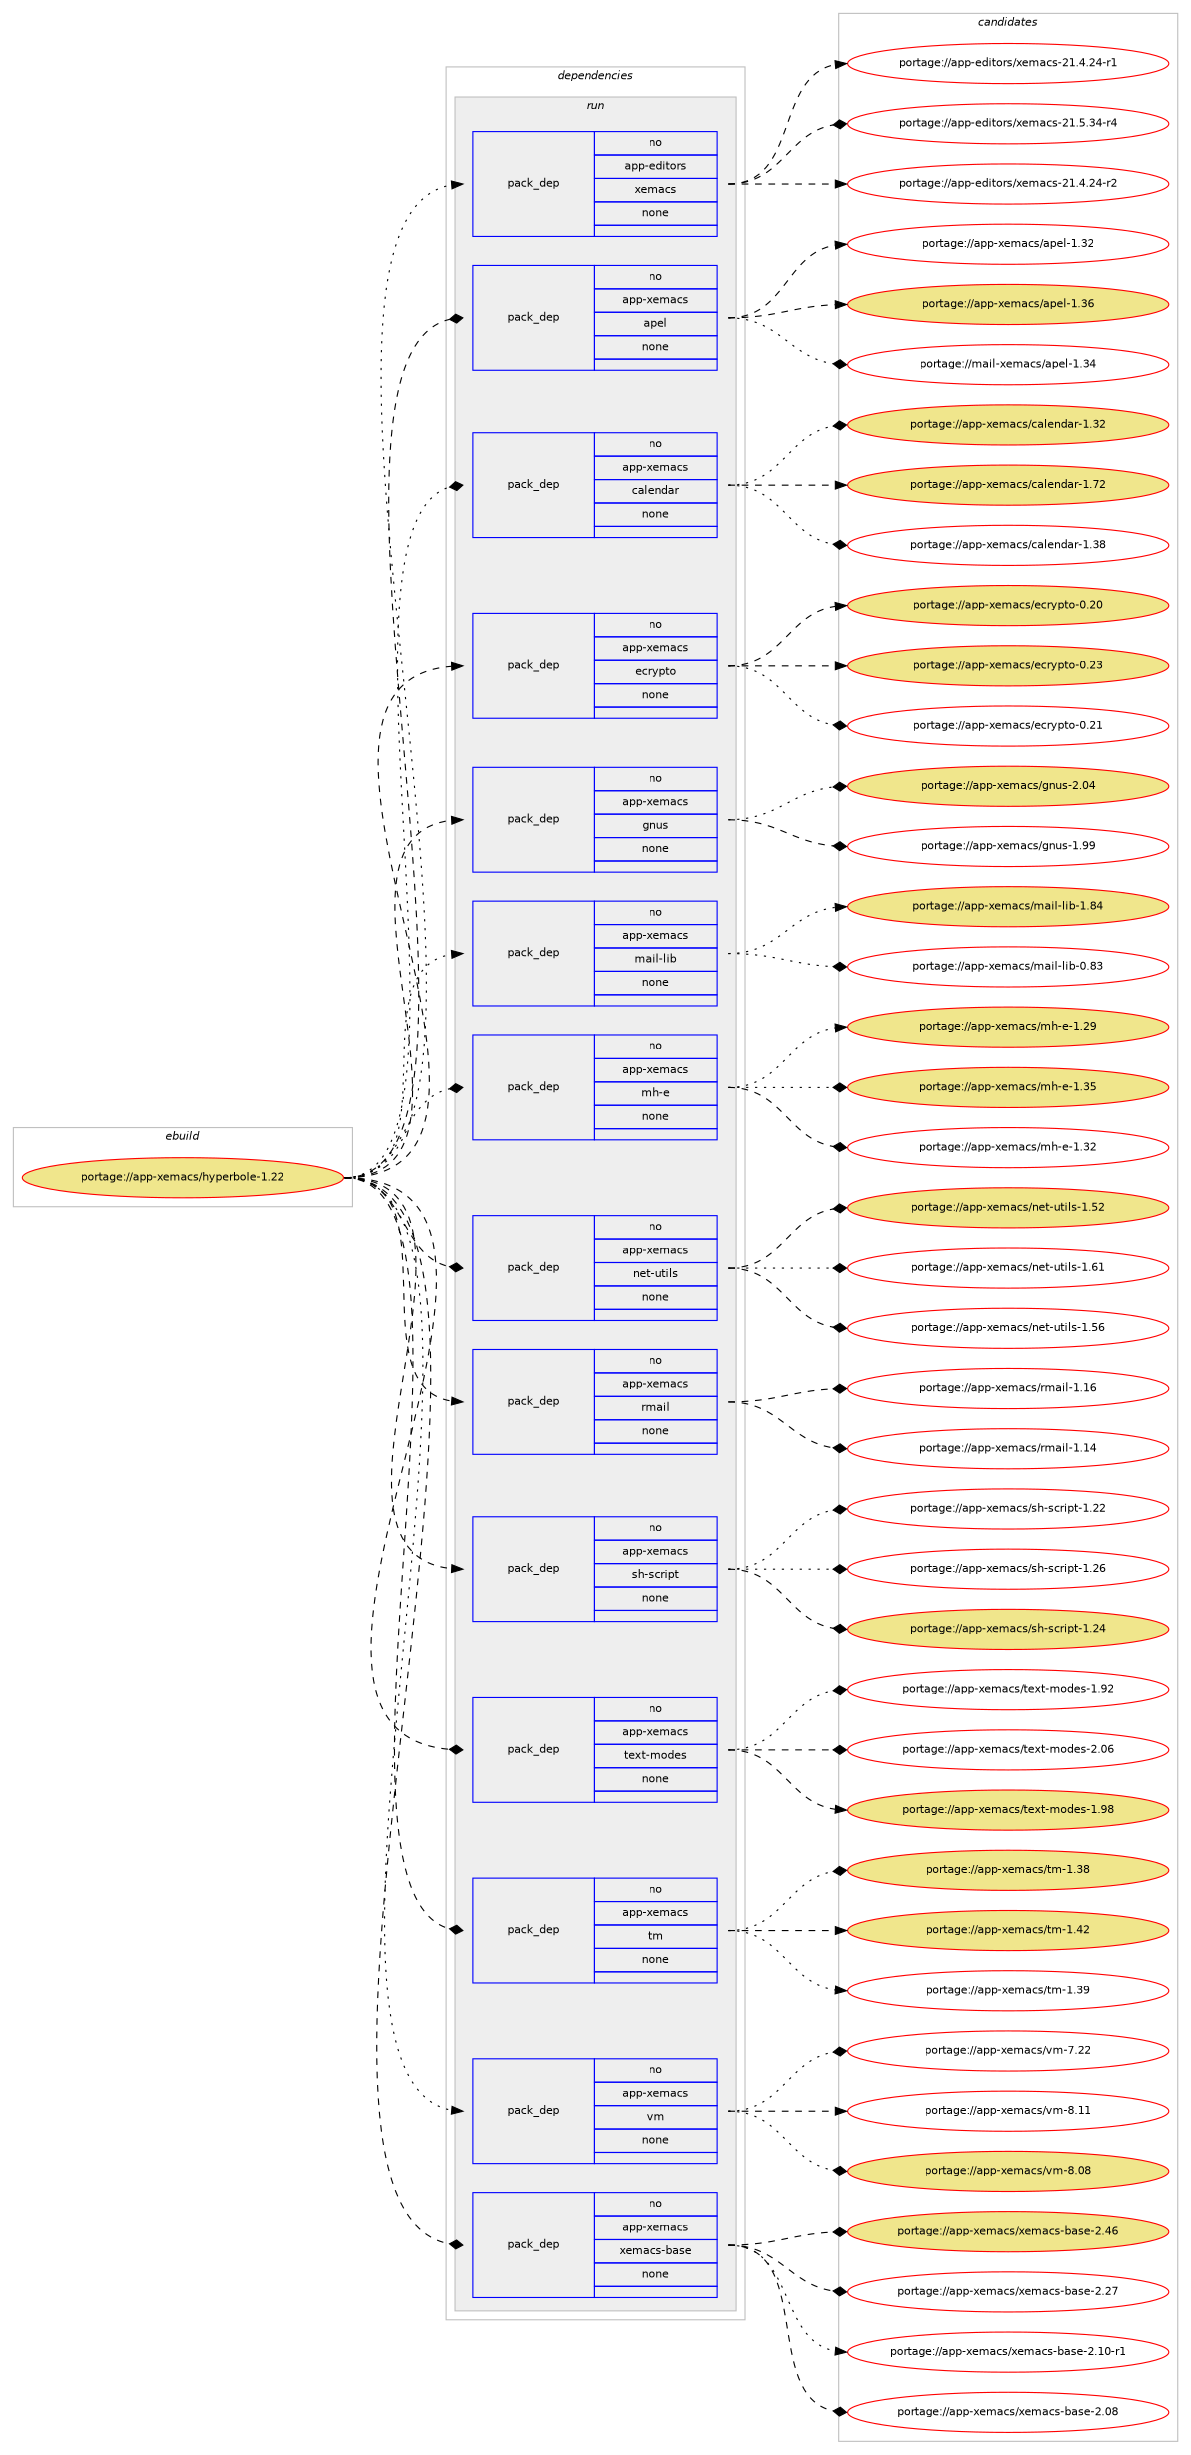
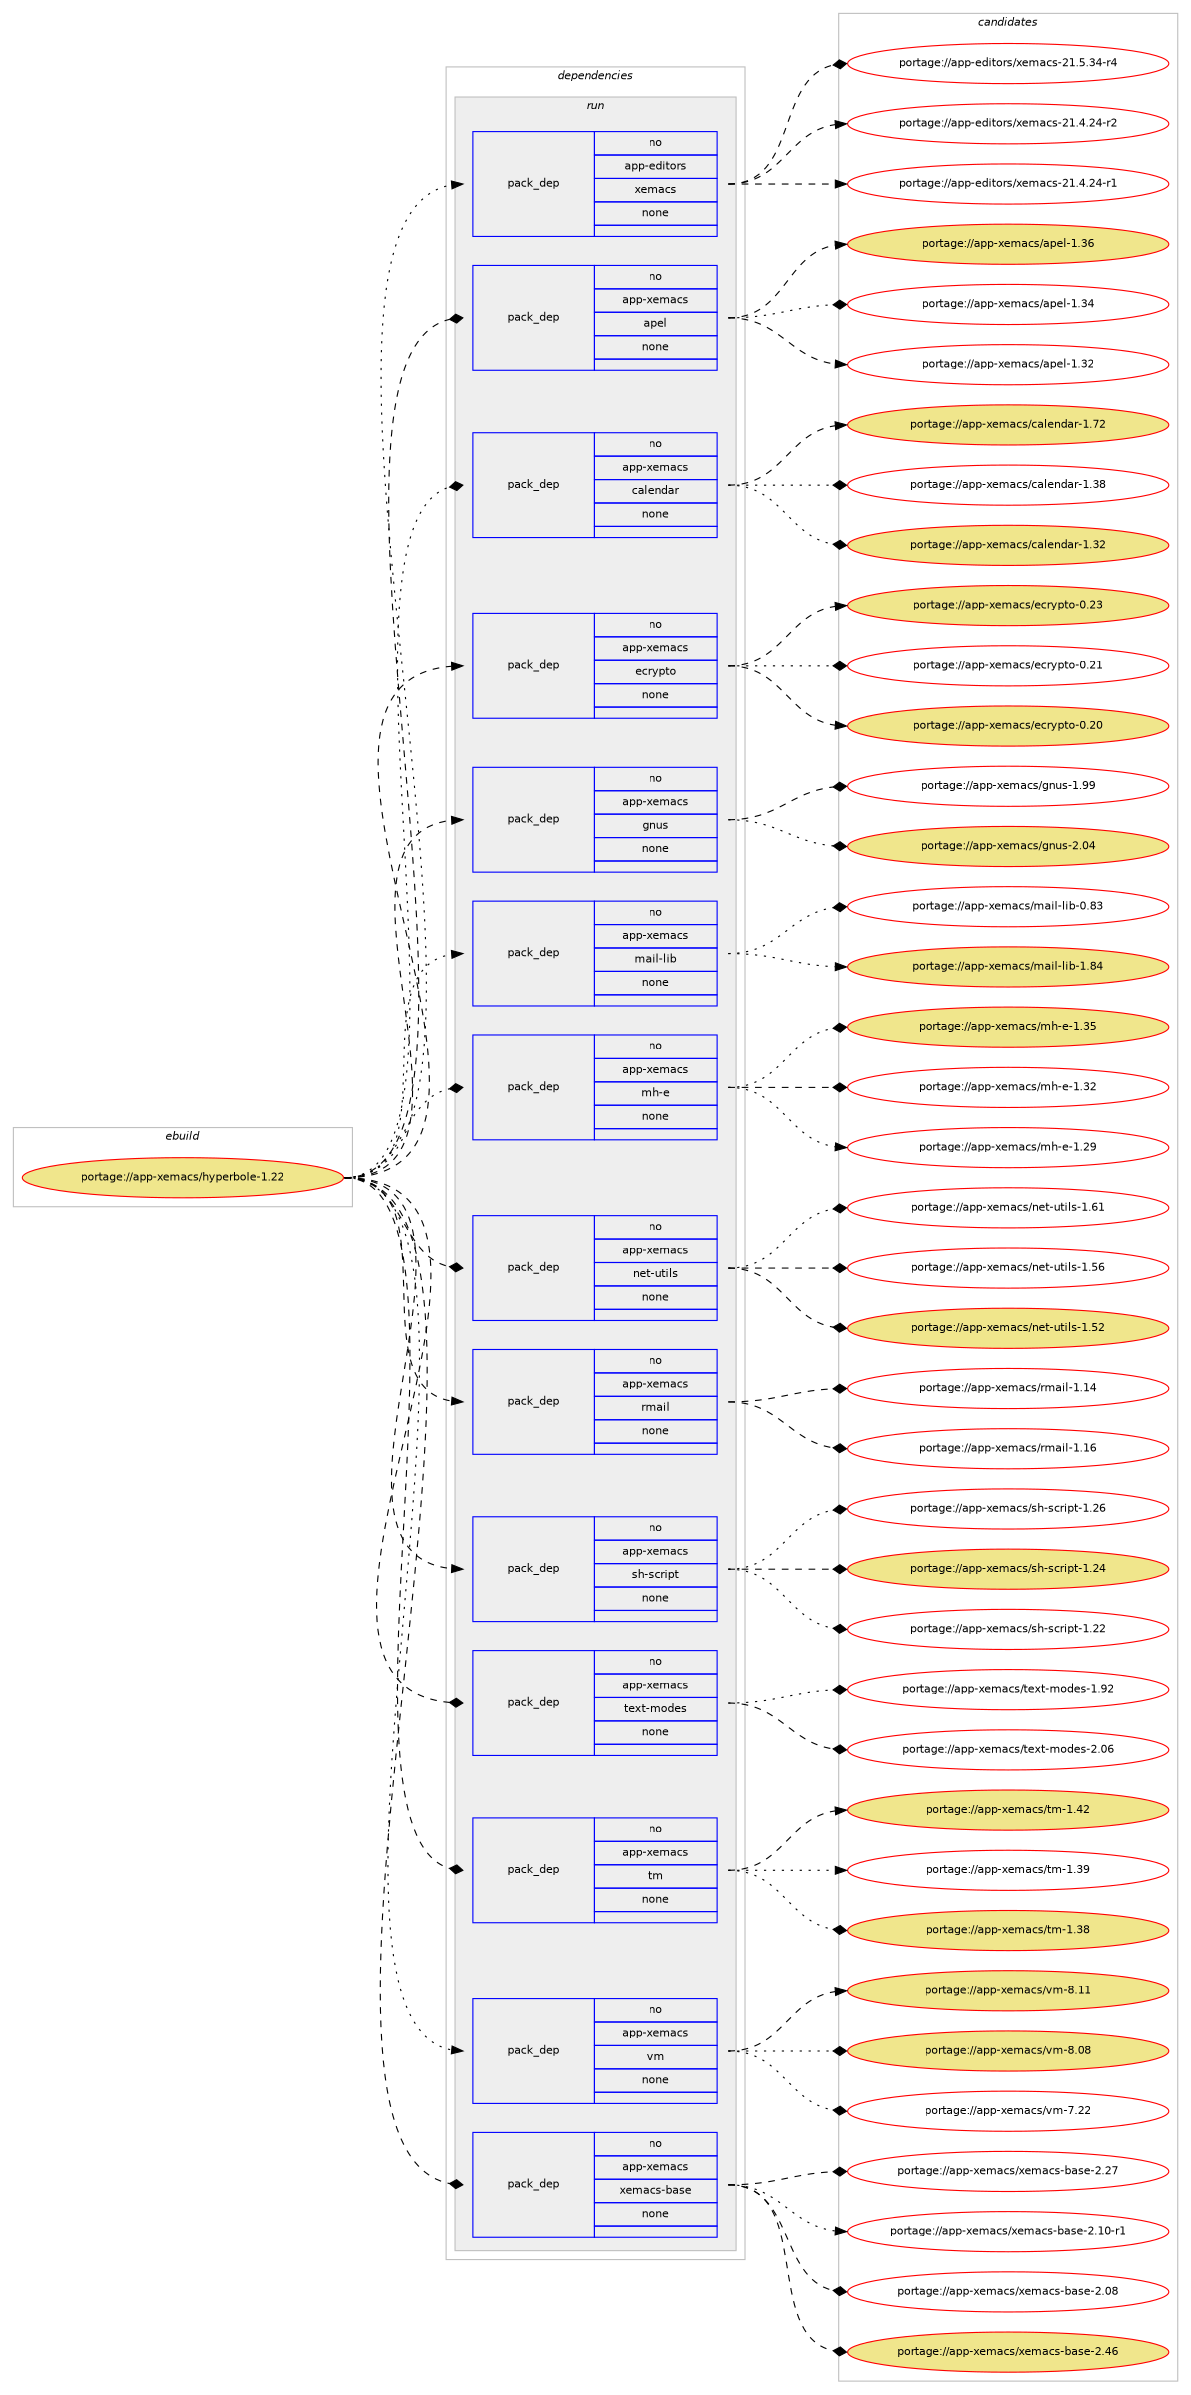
node "portage://mail-xemacs/apel-1.34": label "portage://mail-xemacs/apel-1.34" -> "portage://app-xemacs/apel-1.34"
node "portage://app-xemacs/mh-e-1.29": fillcolor khaki -> white
node "portage://app-xemacs/text-modes-1.98": removed
node "portage://app-xemacs/vm-8.11": fillcolor white -> khaki
